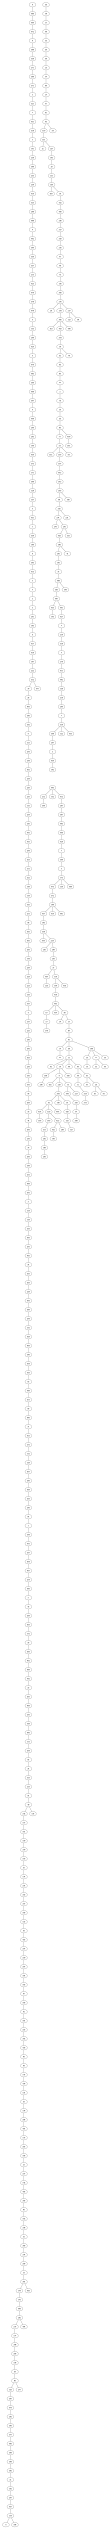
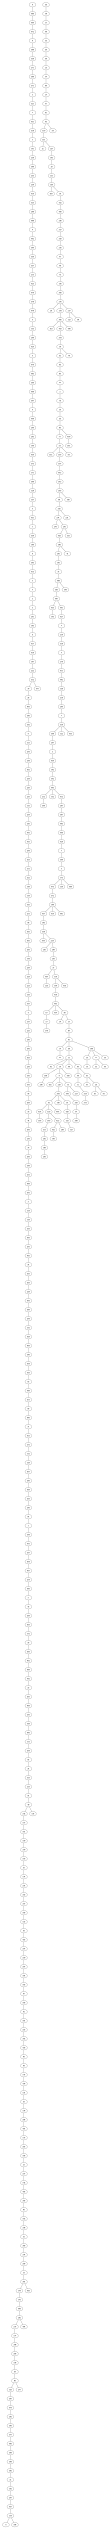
node "342": added
